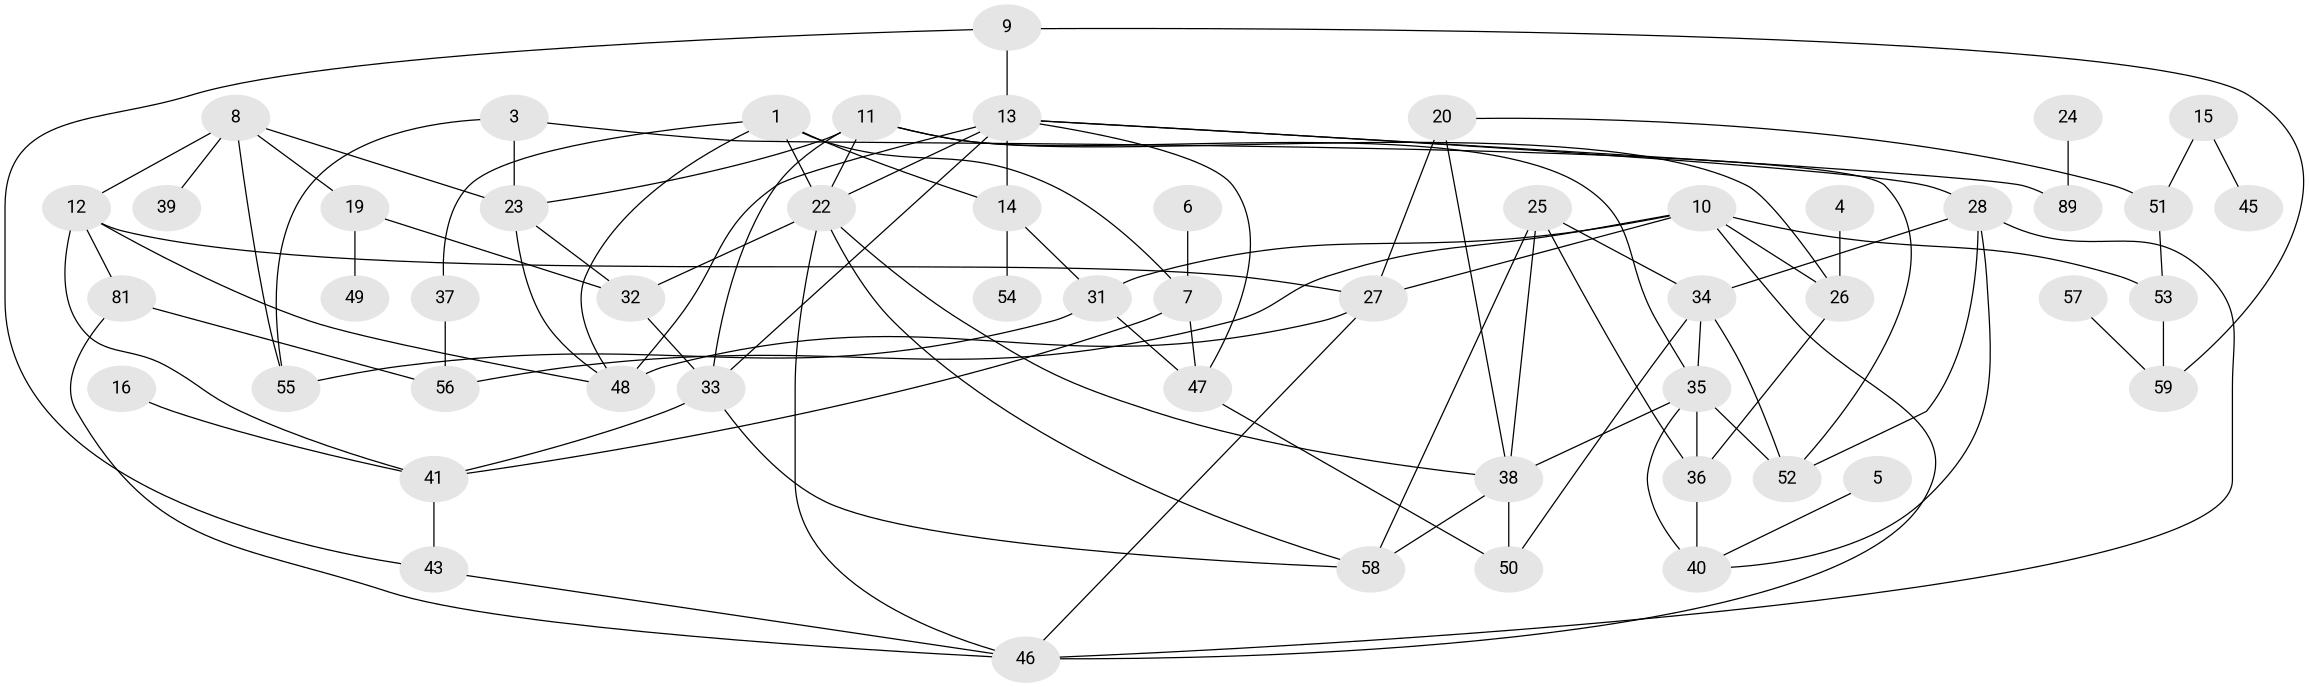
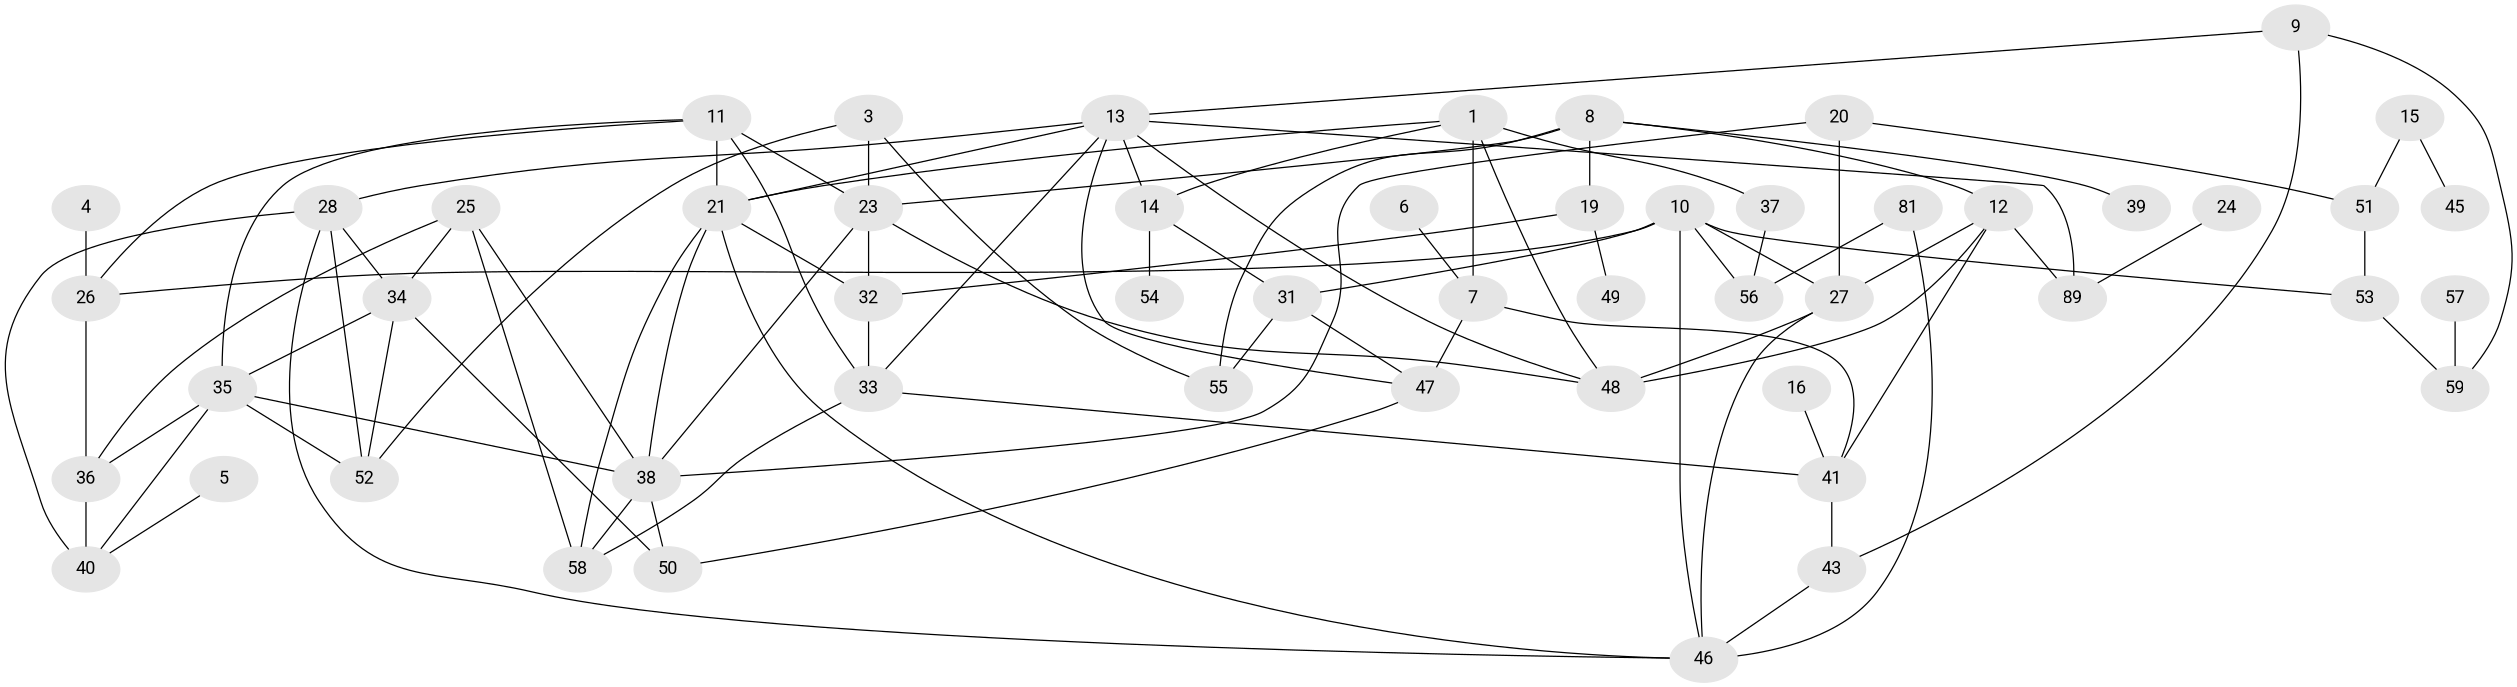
node "22": label "22" -> "21"
edge "12" -- "81": now "12" -- "89"
edge "23" -- "38": added
